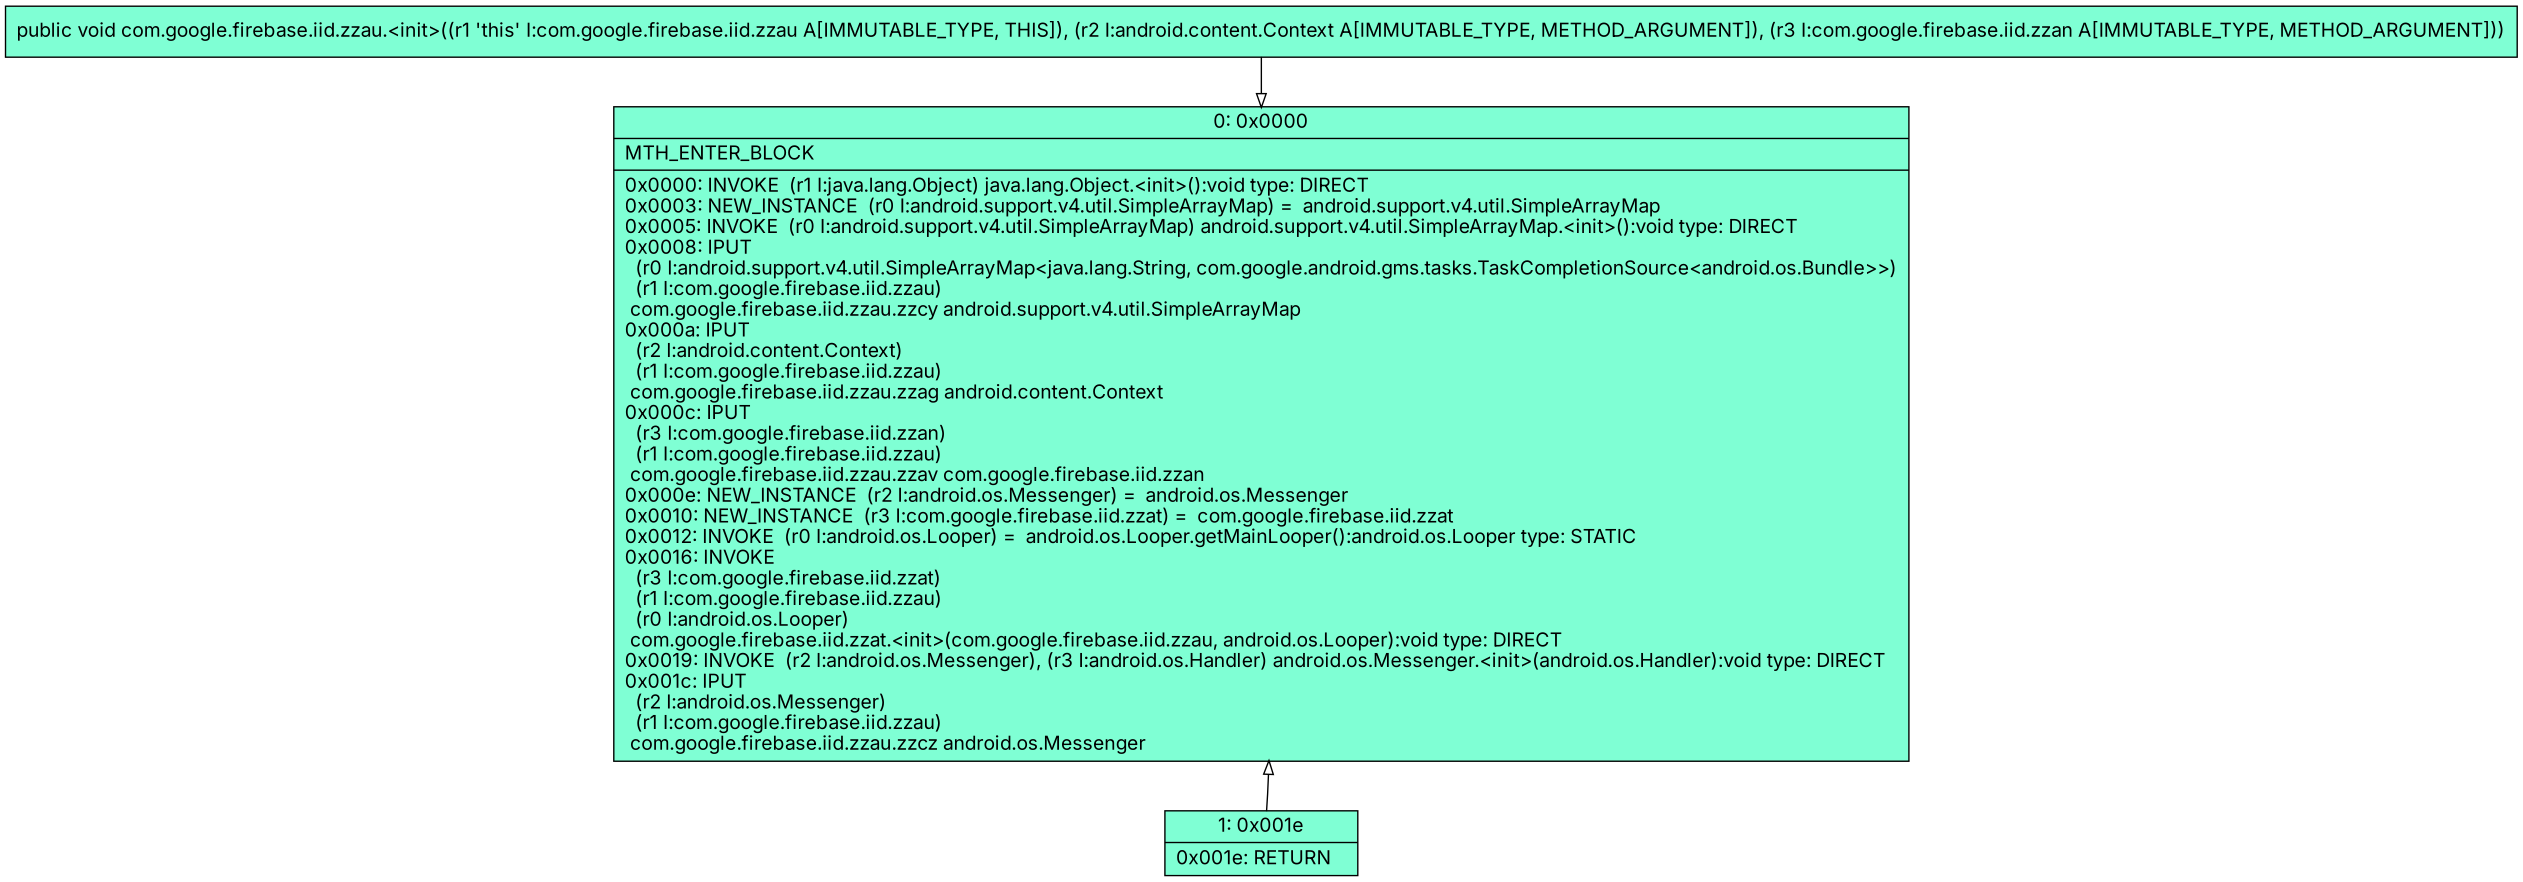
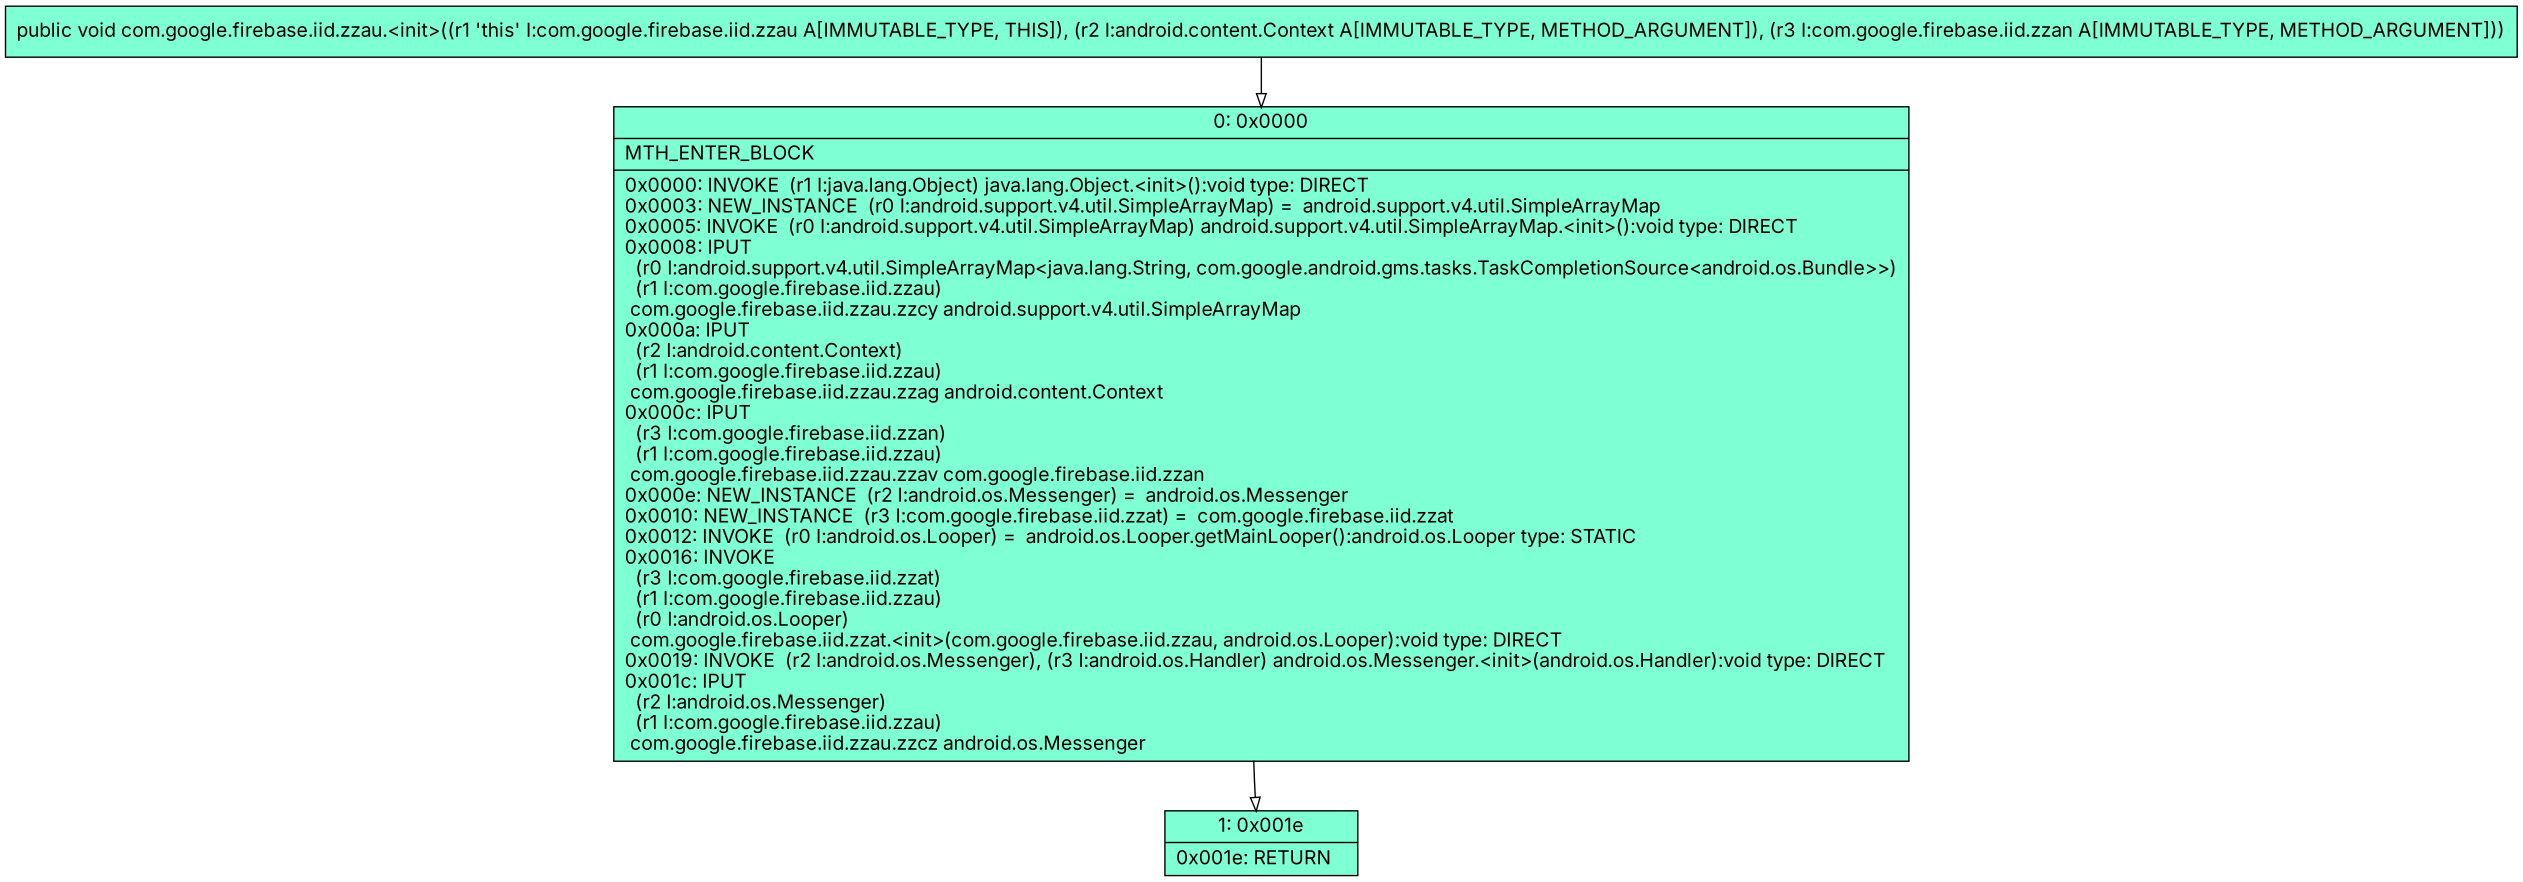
edge "1: 0x001e" -> "0: 0x0000": reversed
